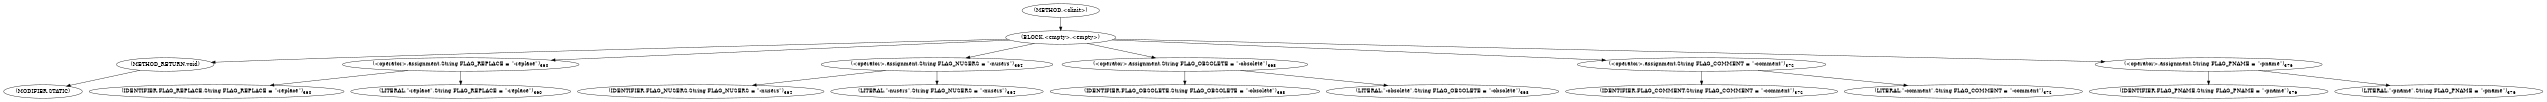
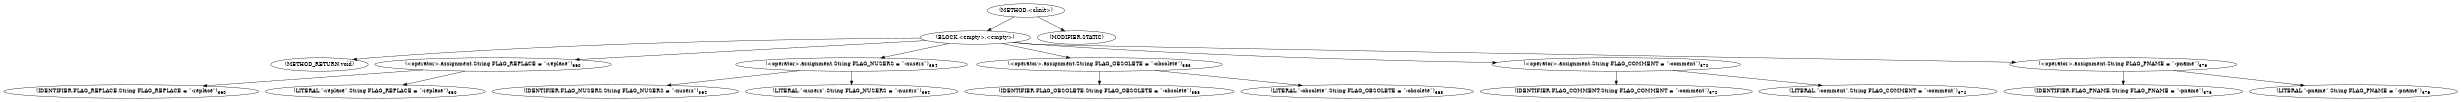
edge "(METHOD_RETURN,void)" -> "(MODIFIER,STATIC)": now "(METHOD,<clinit>)" -> "(MODIFIER,STATIC)"
